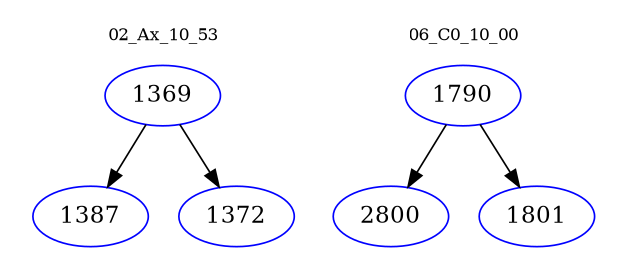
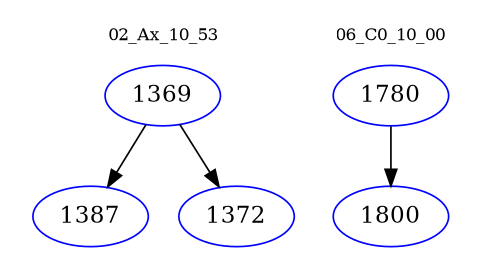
node "1790": label "1790" -> "1780"
node "2800": label "2800" -> "1800"
node "1801": removed
